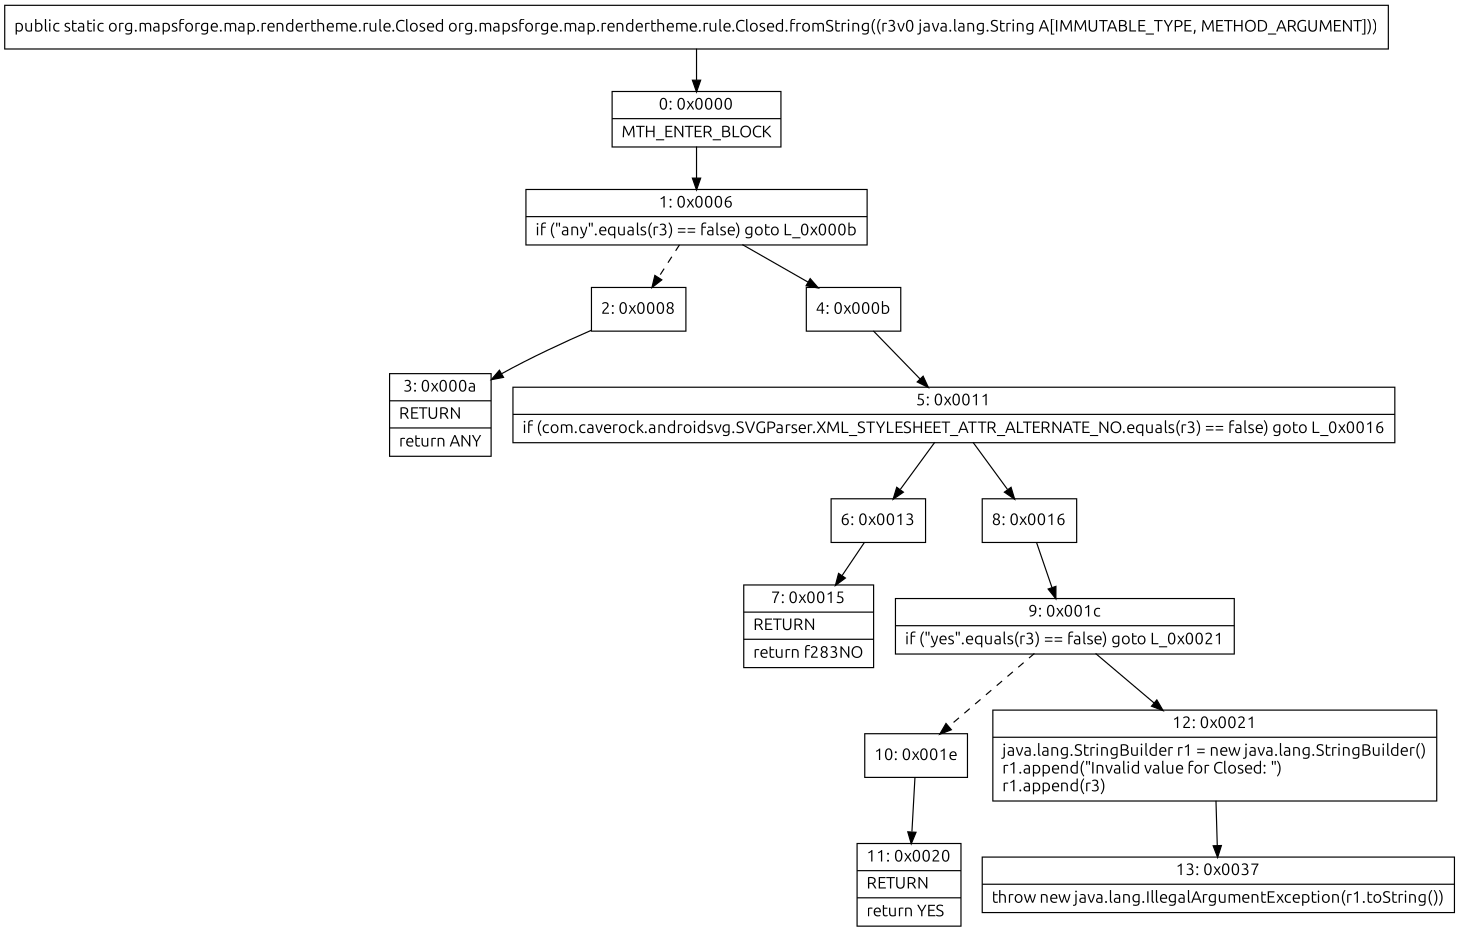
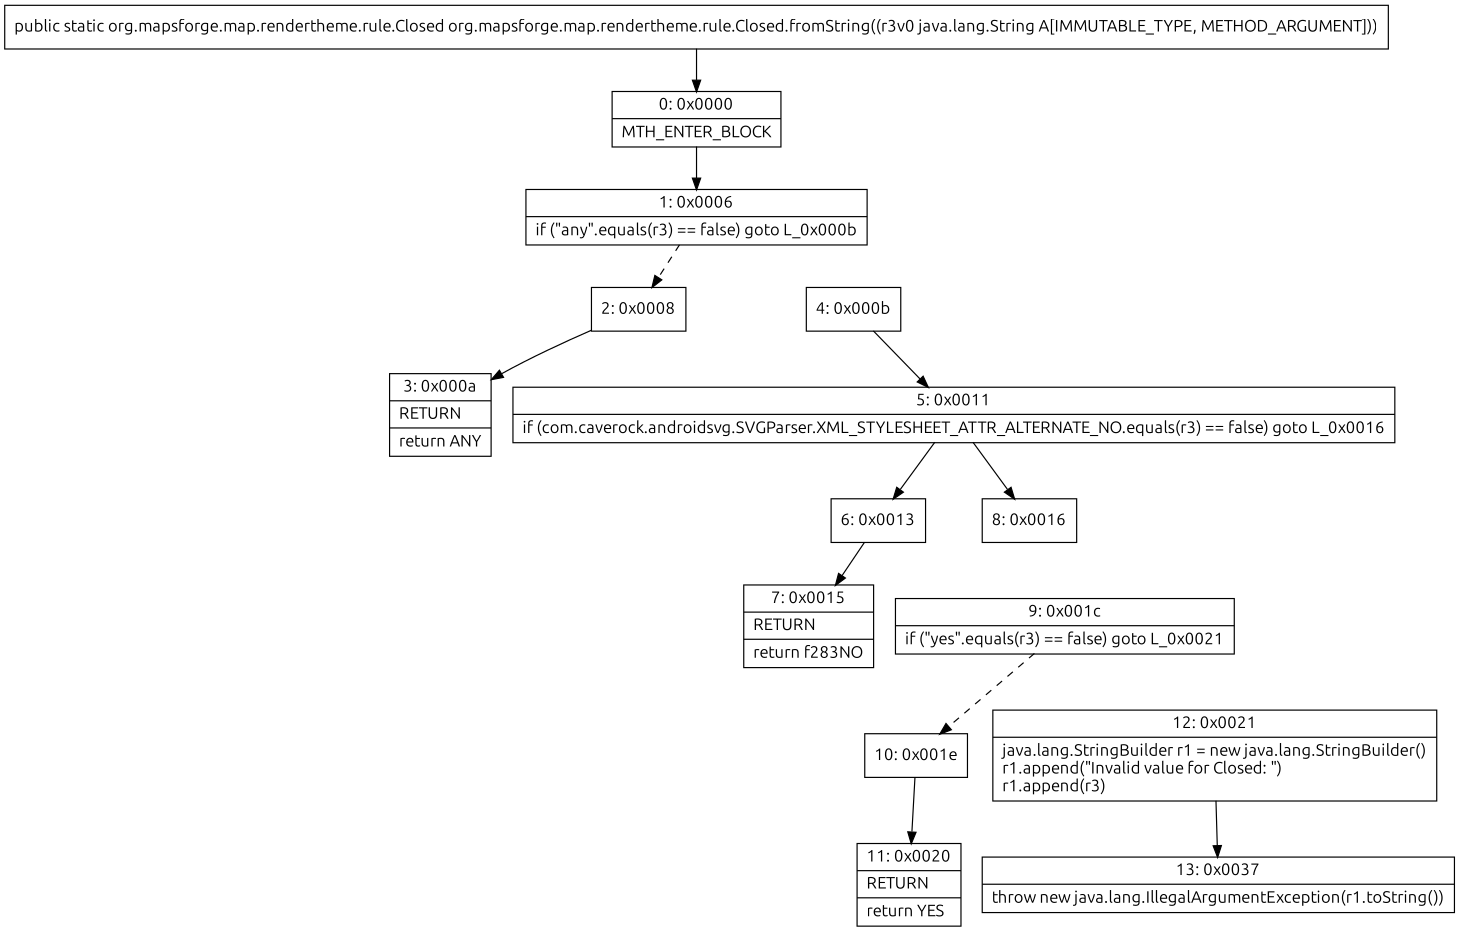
edge "1: 0x0006" -> "4: 0x000b": removed
edge "8: 0x0016" -> "9: 0x001c": removed
edge "9: 0x001c" -> "12: 0x0021": removed
